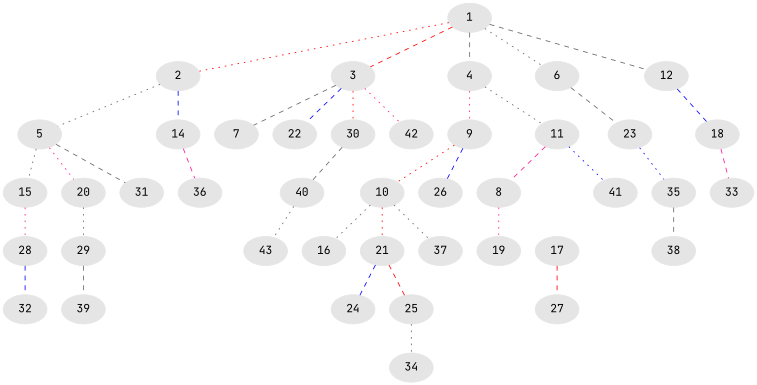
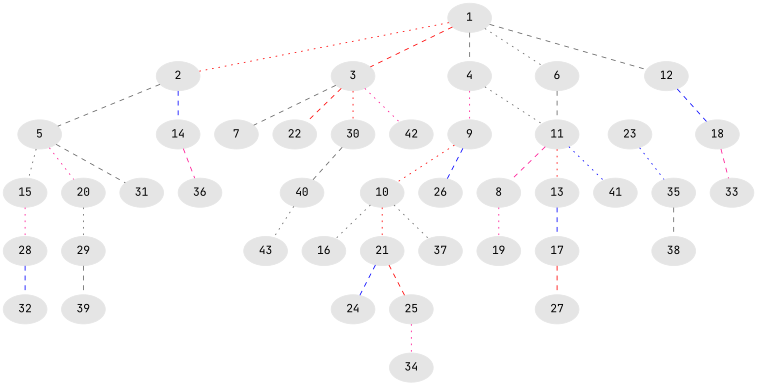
edge "2" -- "5": style dotted -> dashed
edge "3" -- "22": color blue -> red
edge "6" -- "23": now "6" -- "11"
node "13": added
edge "25" -- "34": color gray40 -> deeppink
